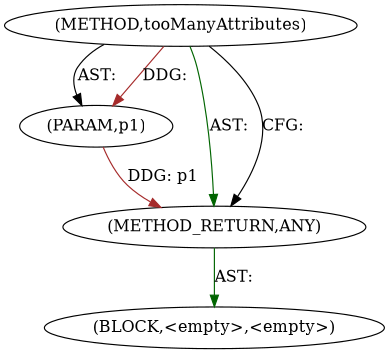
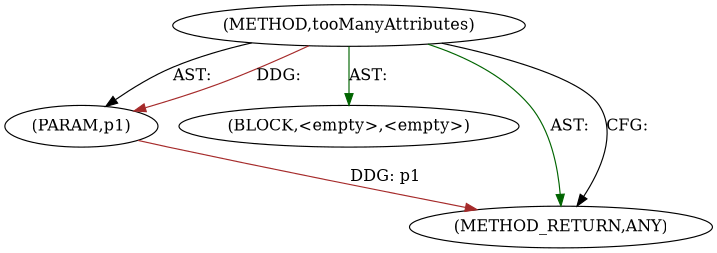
edge "(METHOD_RETURN,ANY)" -> "(BLOCK,<empty>,<empty>)": now "(METHOD,tooManyAttributes)" -> "(BLOCK,<empty>,<empty>)"
